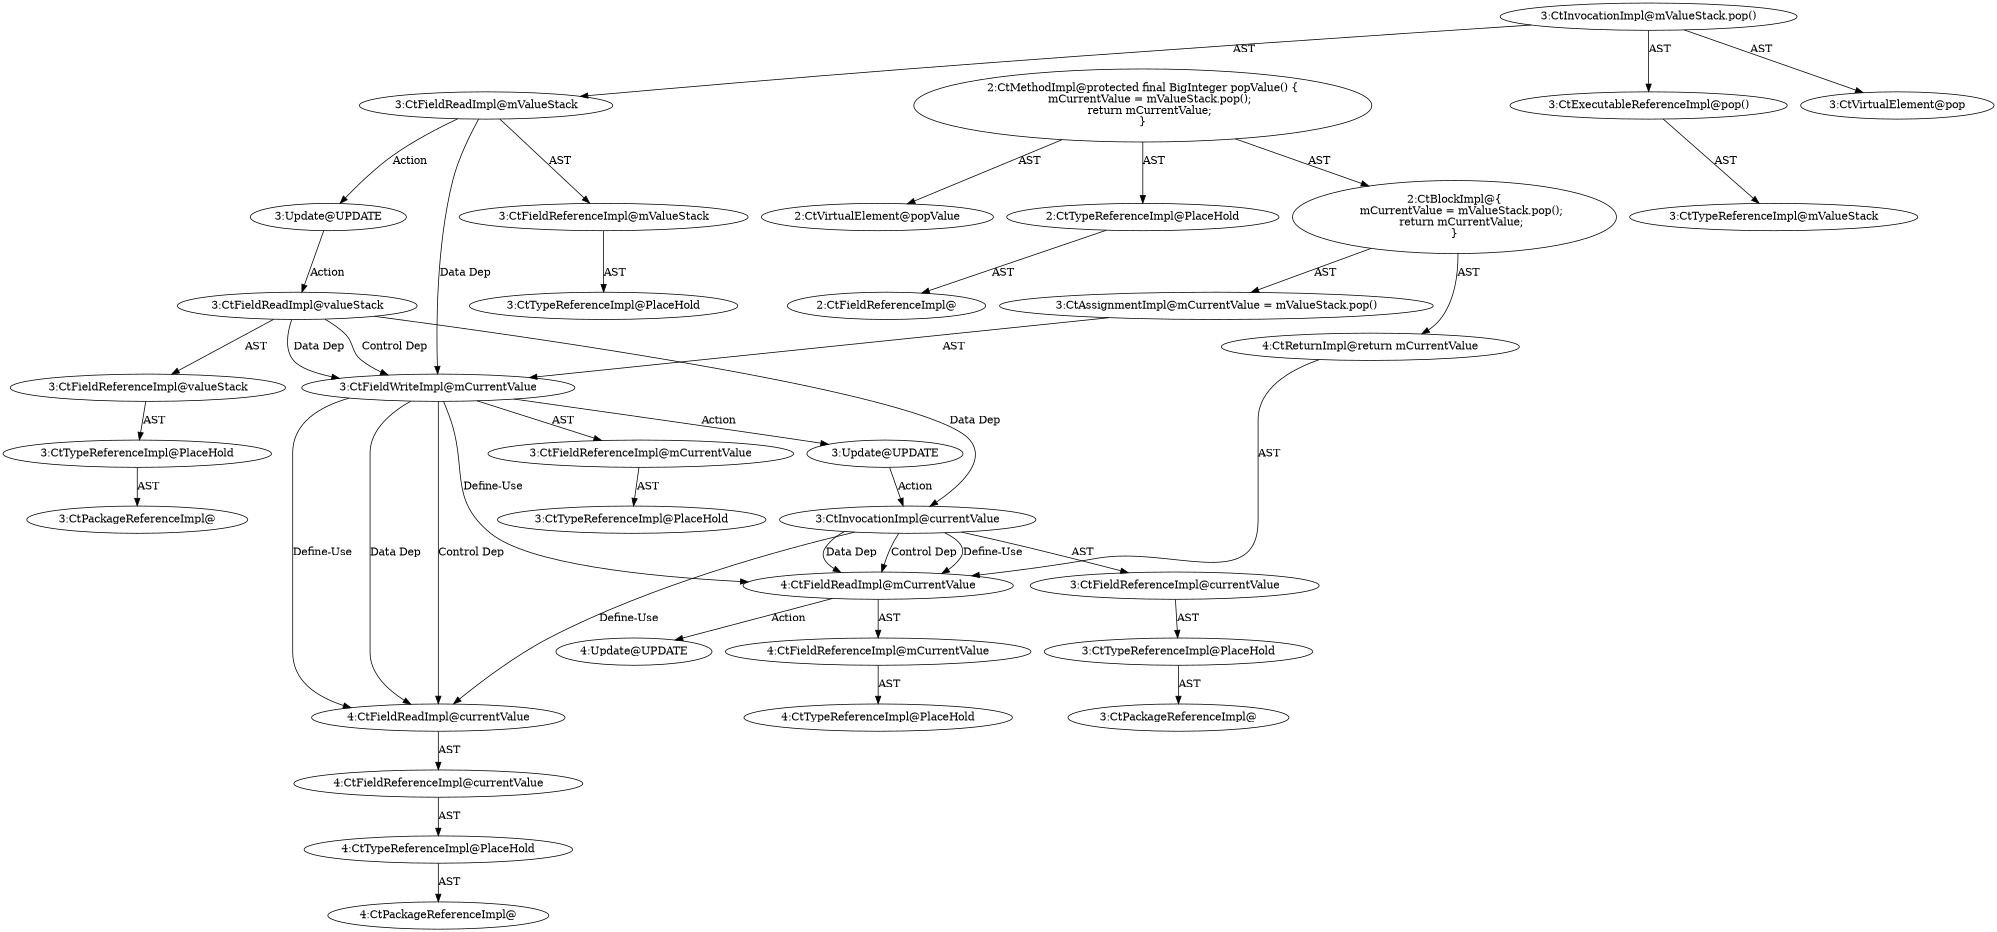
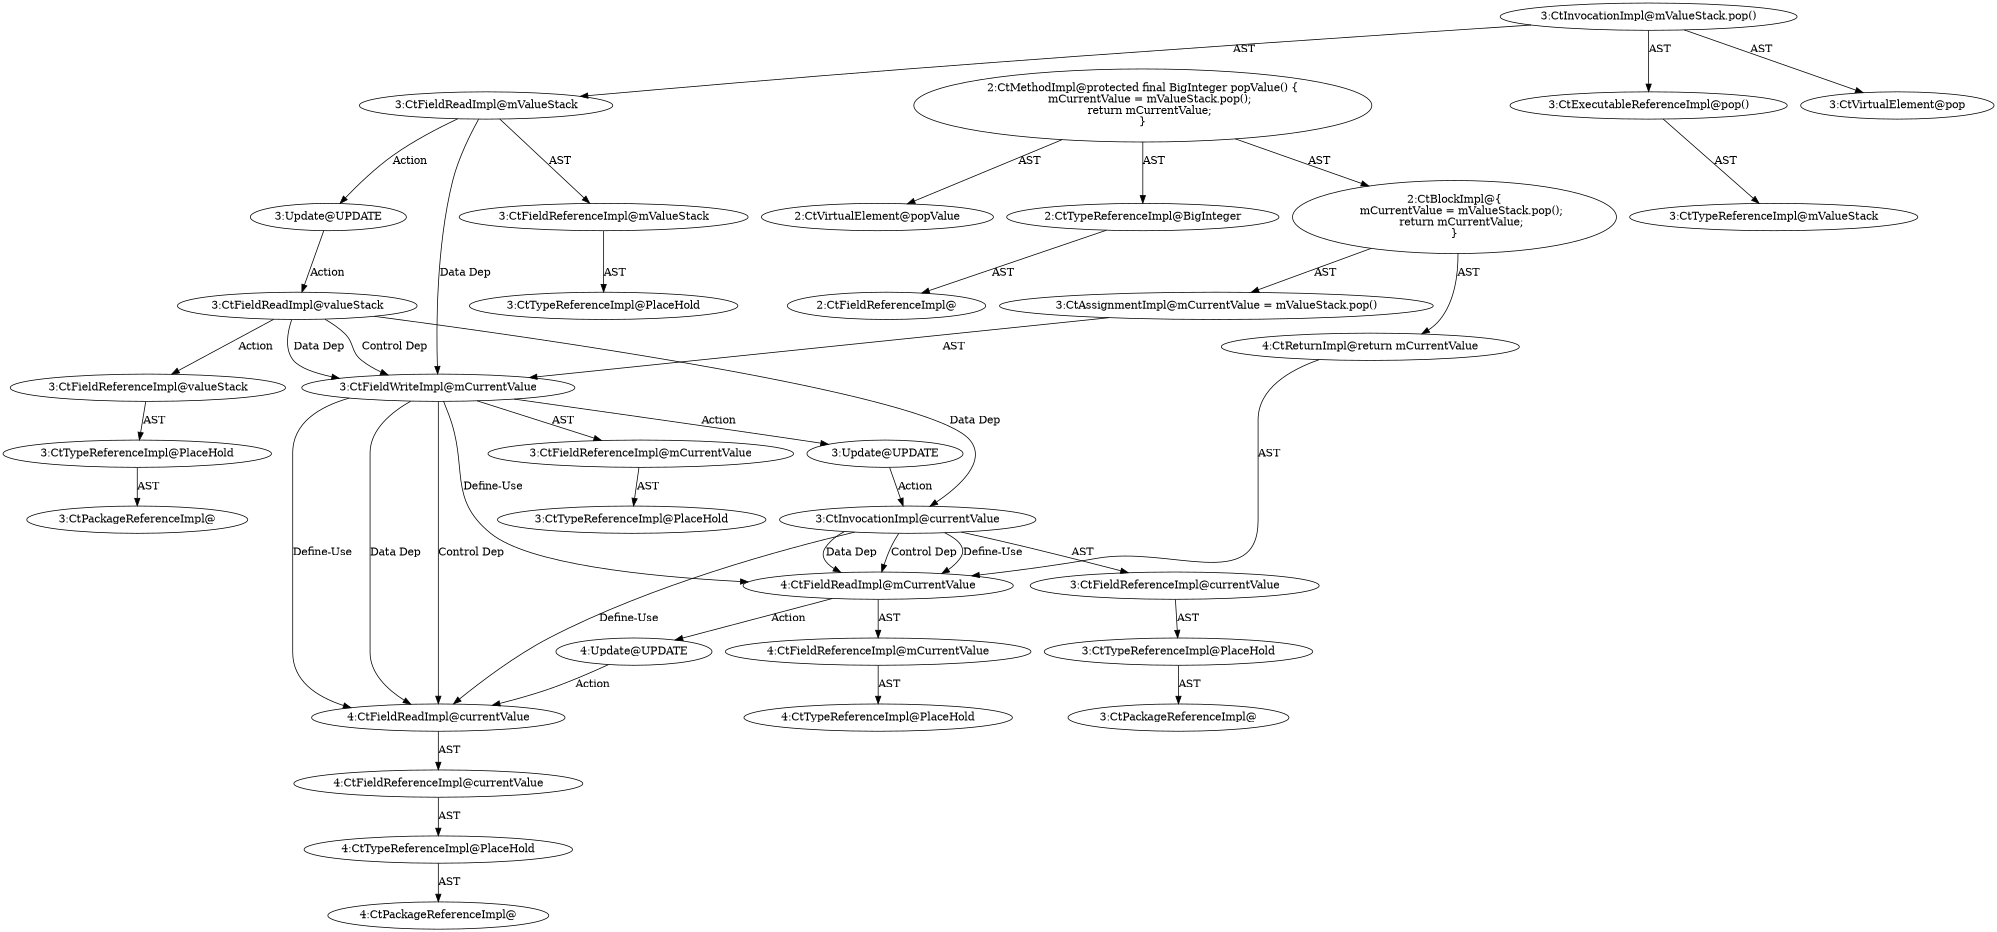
node "2:CtTypeReferenceImpl@PlaceHold": label "2:CtTypeReferenceImpl@PlaceHold" -> "2:CtTypeReferenceImpl@BigInteger"
edge "3:CtFieldReadImpl@valueStack" -> "3:CtFieldReferenceImpl@valueStack": label "AST" -> "Action"
edge "4:Update@UPDATE" -> "4:CtFieldReadImpl@currentValue": added, label "Action"
